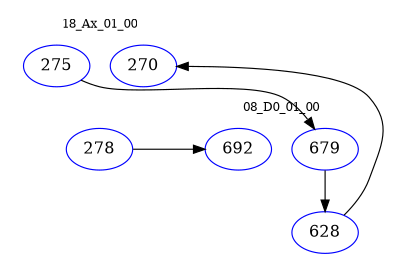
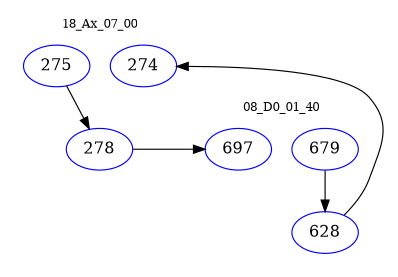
cluster "18_Ax_01_00": label "18_Ax_01_00" -> "18_Ax_07_00"
node "270": label "270" -> "274"
edge "275" -> "679": now "275" -> "278"
cluster "08_D0_01_00": label "08_D0_01_00" -> "08_D0_01_40"
node "692": label "692" -> "697"
